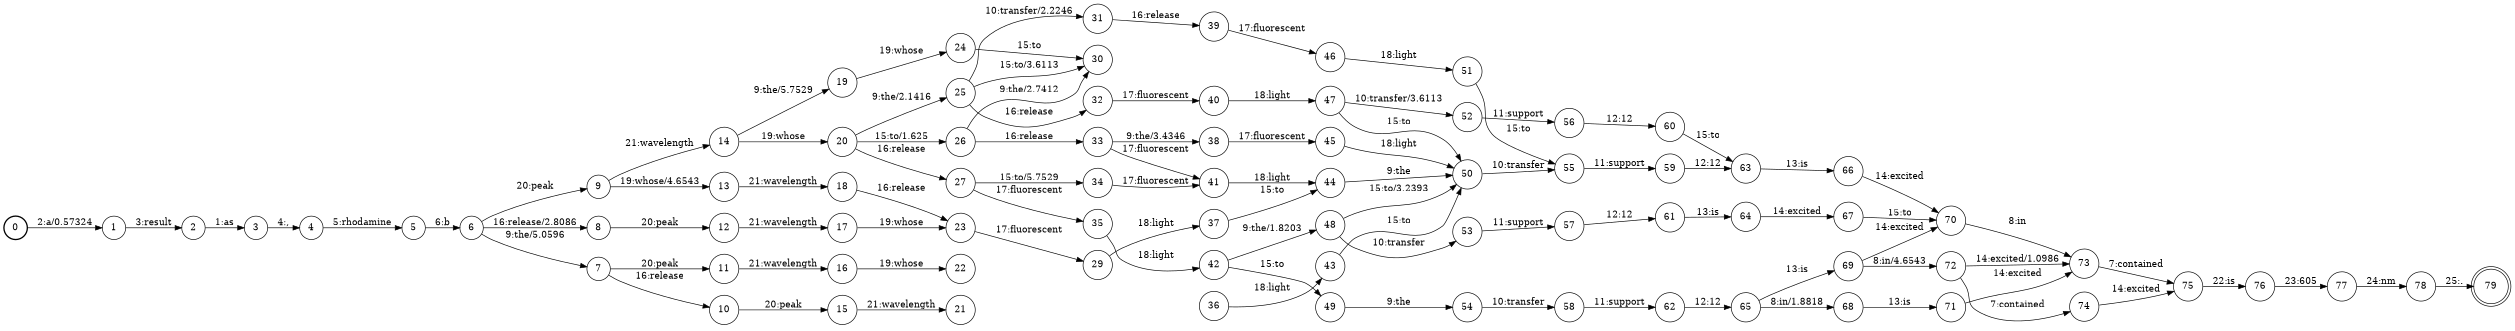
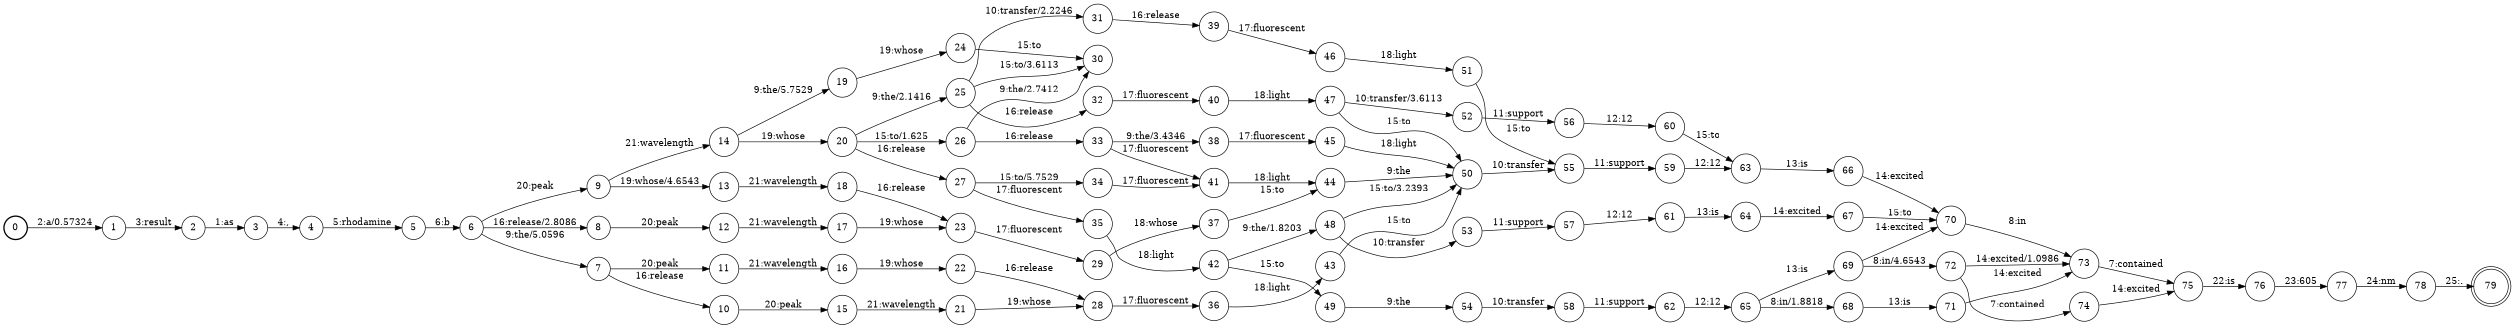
edge "29" -> "37": label "18:light" -> "18:whose"
node "28": added
